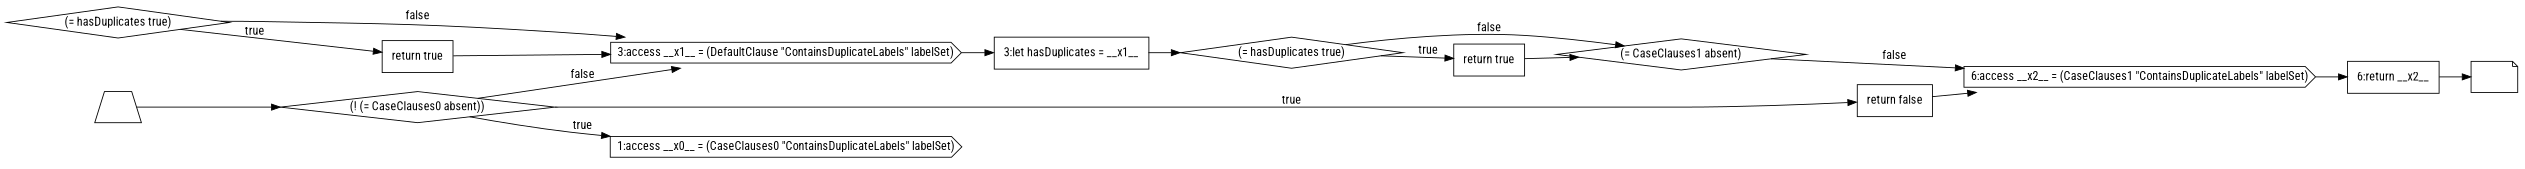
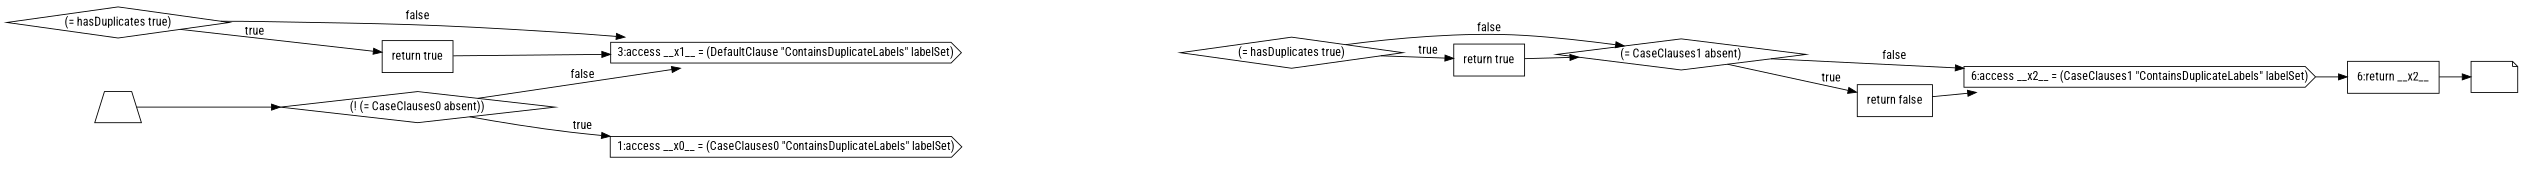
node "3:let hasDuplicates = __x1__": removed
edge "(! (= CaseClauses0 absent))" -> "return false": now "(= CaseClauses1 absent)" -> "return false"
